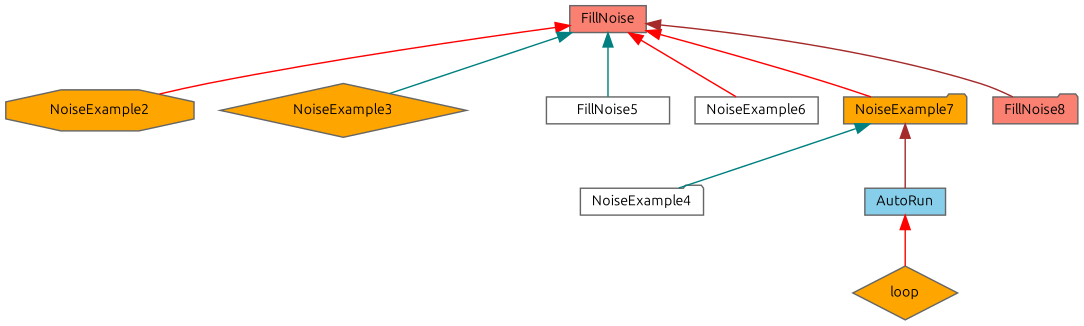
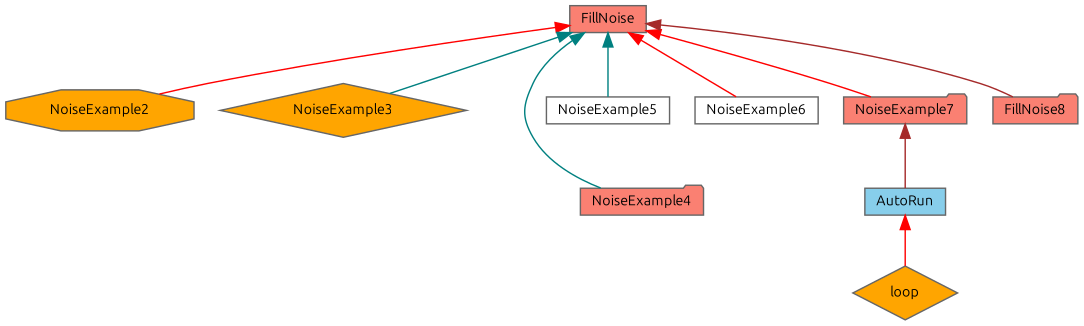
node "FillNoise5": label "FillNoise5" -> "NoiseExample5"
node "NoiseExample7": fillcolor orange -> salmon
edge "NoiseExample4" -> "NoiseExample7": now "NoiseExample4" -> "FillNoise"
node "NoiseExample4": fillcolor white -> salmon
